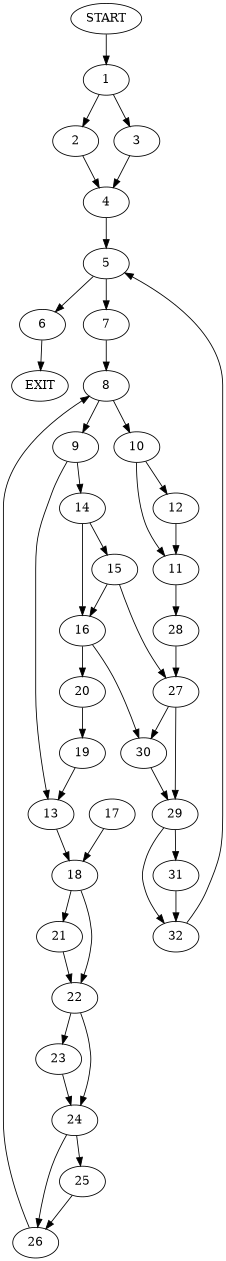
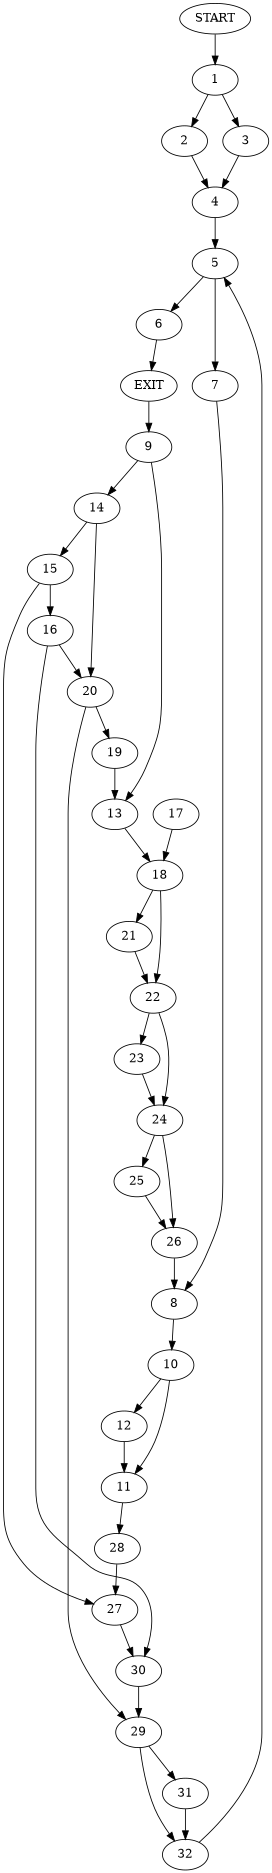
edge "8" -> "9": now "EXIT" -> "9"
edge "14" -> "16": now "14" -> "20"
edge "27" -> "29": now "20" -> "29"
